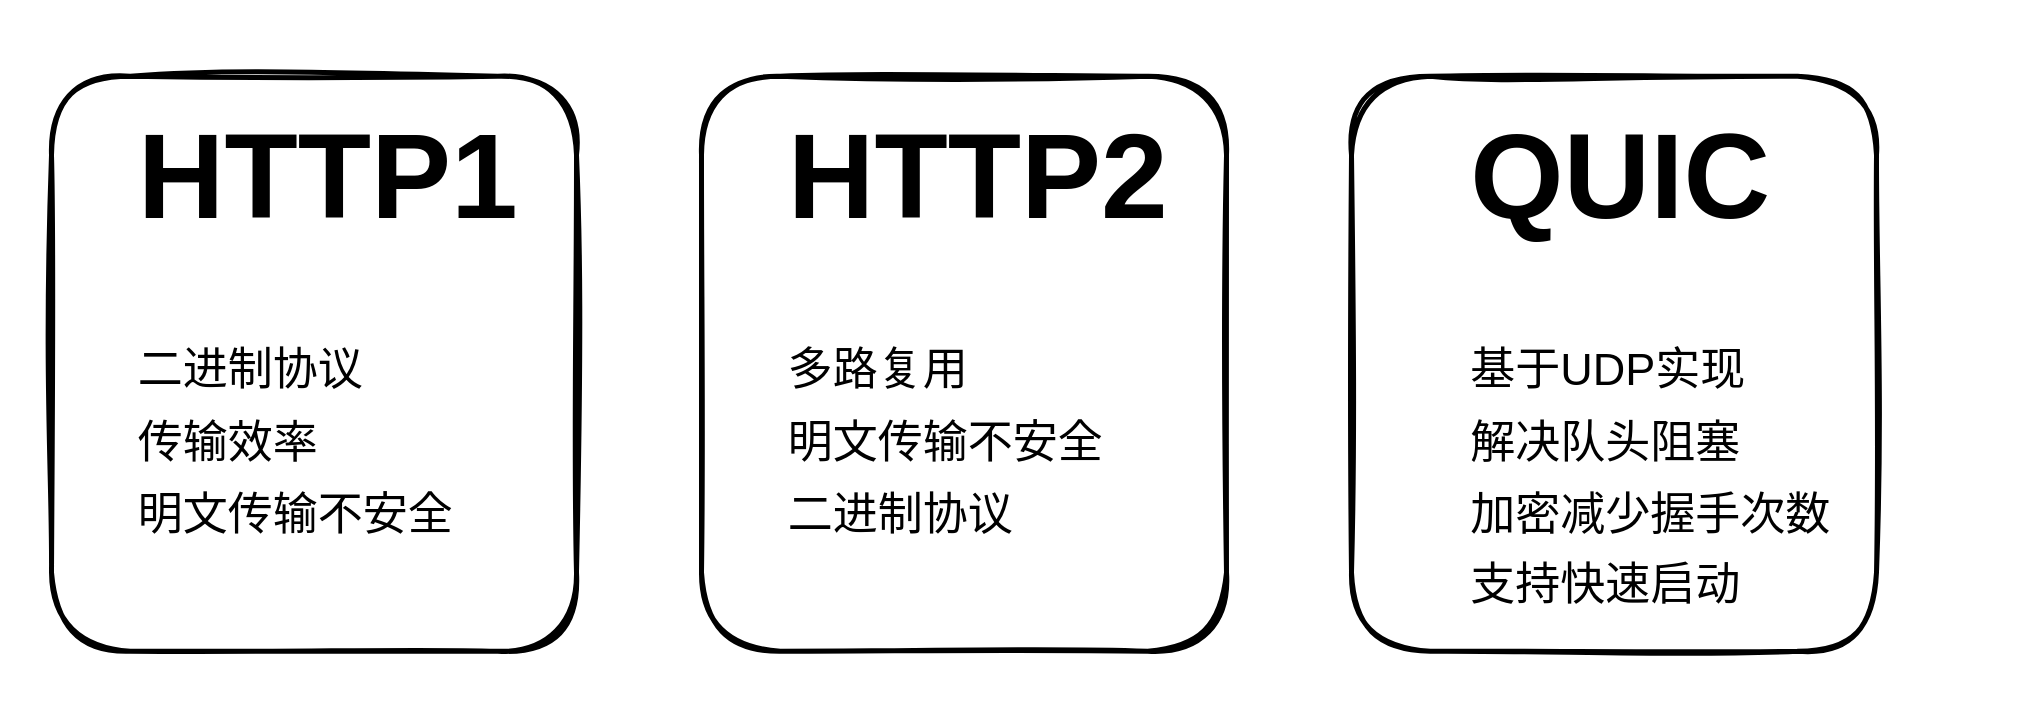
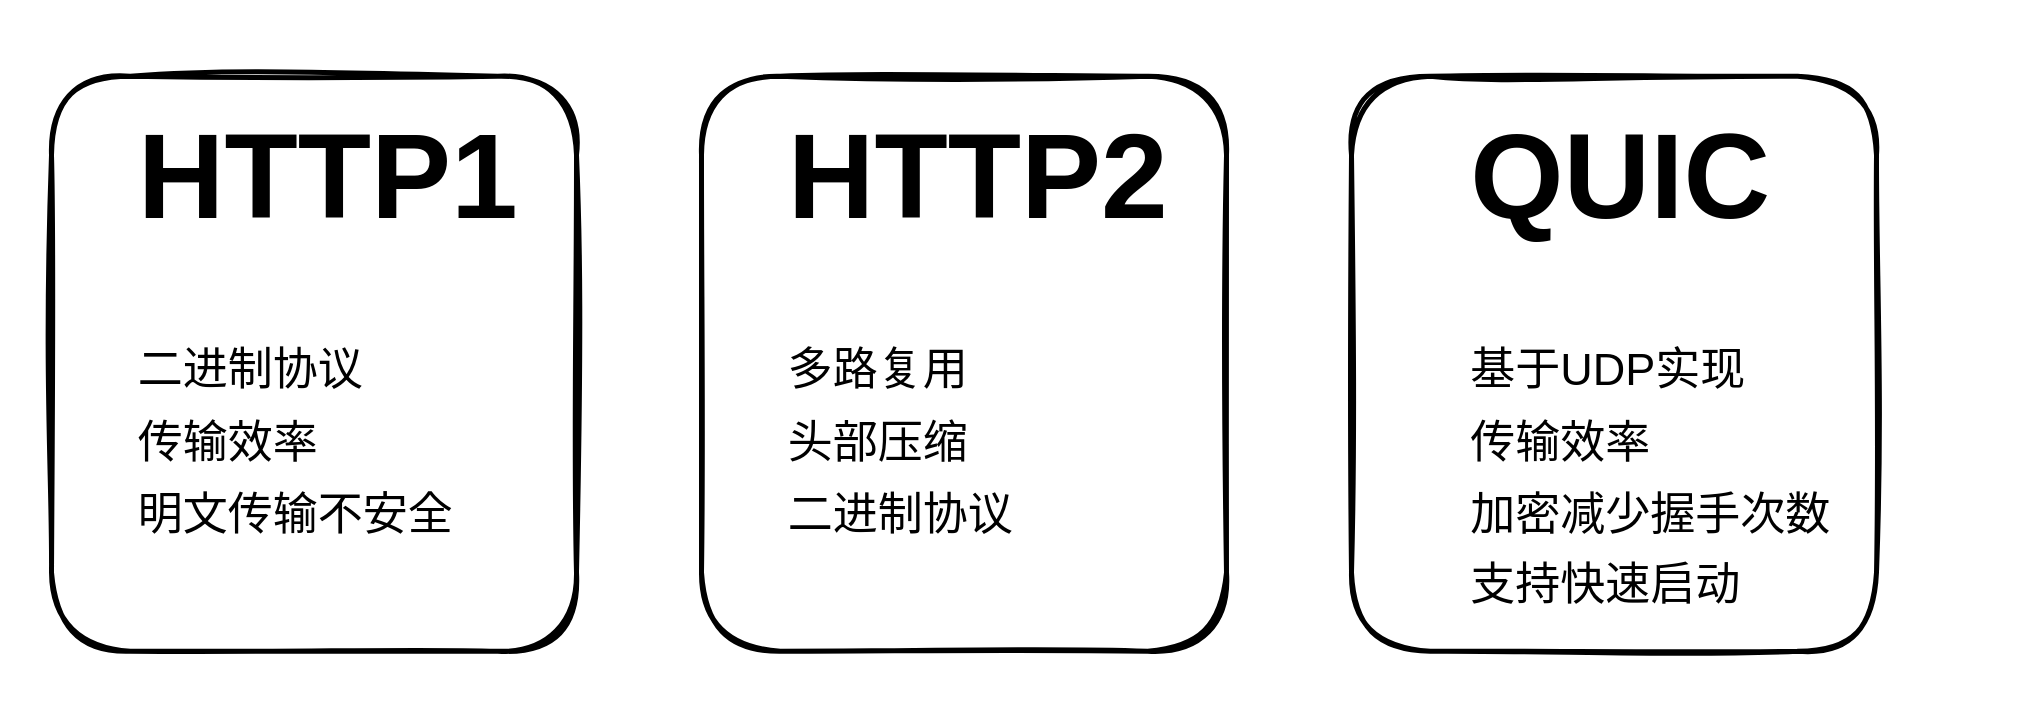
node "HTTP2多路复用 明文传输不安全 二进制协议": label "HTTP2多路复用 明文传输不安全 二进制协议" -> "HTTP2多路复用 头部压缩 二进制协议"
node "QUIC基于UDP实现 解决队头阻塞 加密减少握手次数 支持快速启动": label "QUIC基于UDP实现 解决队头阻塞 加密减少握手次数 支持快速启动" -> "QUIC基于UDP实现 传输效率 加密减少握手次数 支持快速启动"
